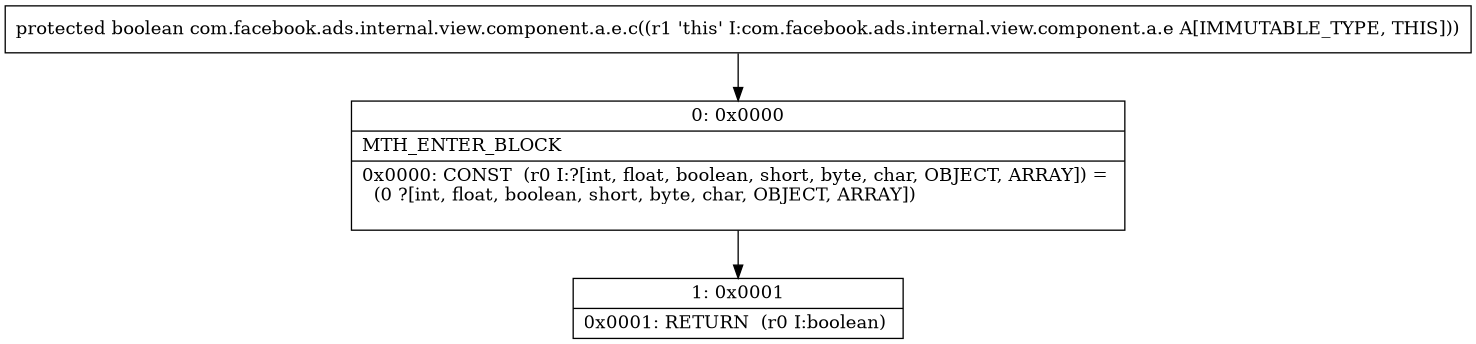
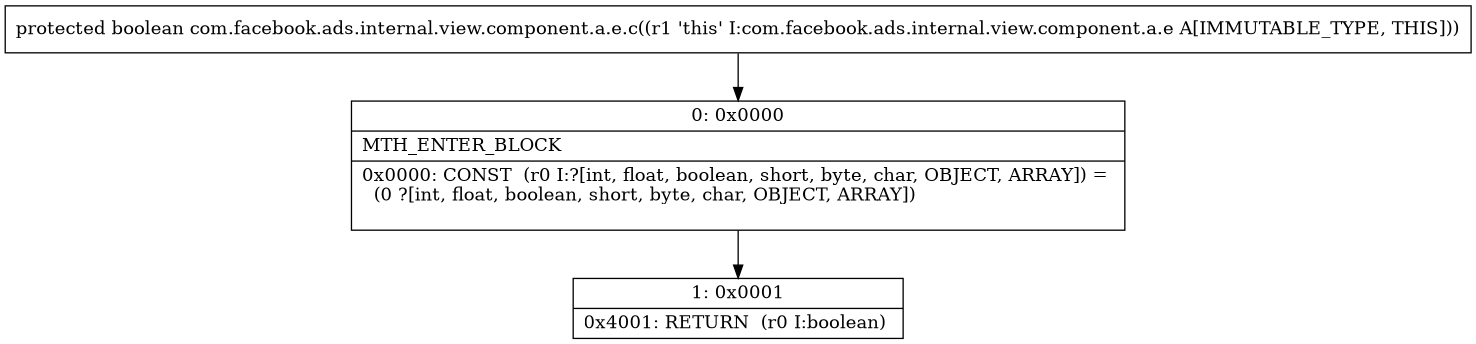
node "1: 0x0001": text "0x0001: RETURN  (r0 I:boolean)" -> "0x4001: RETURN  (r0 I:boolean)"
